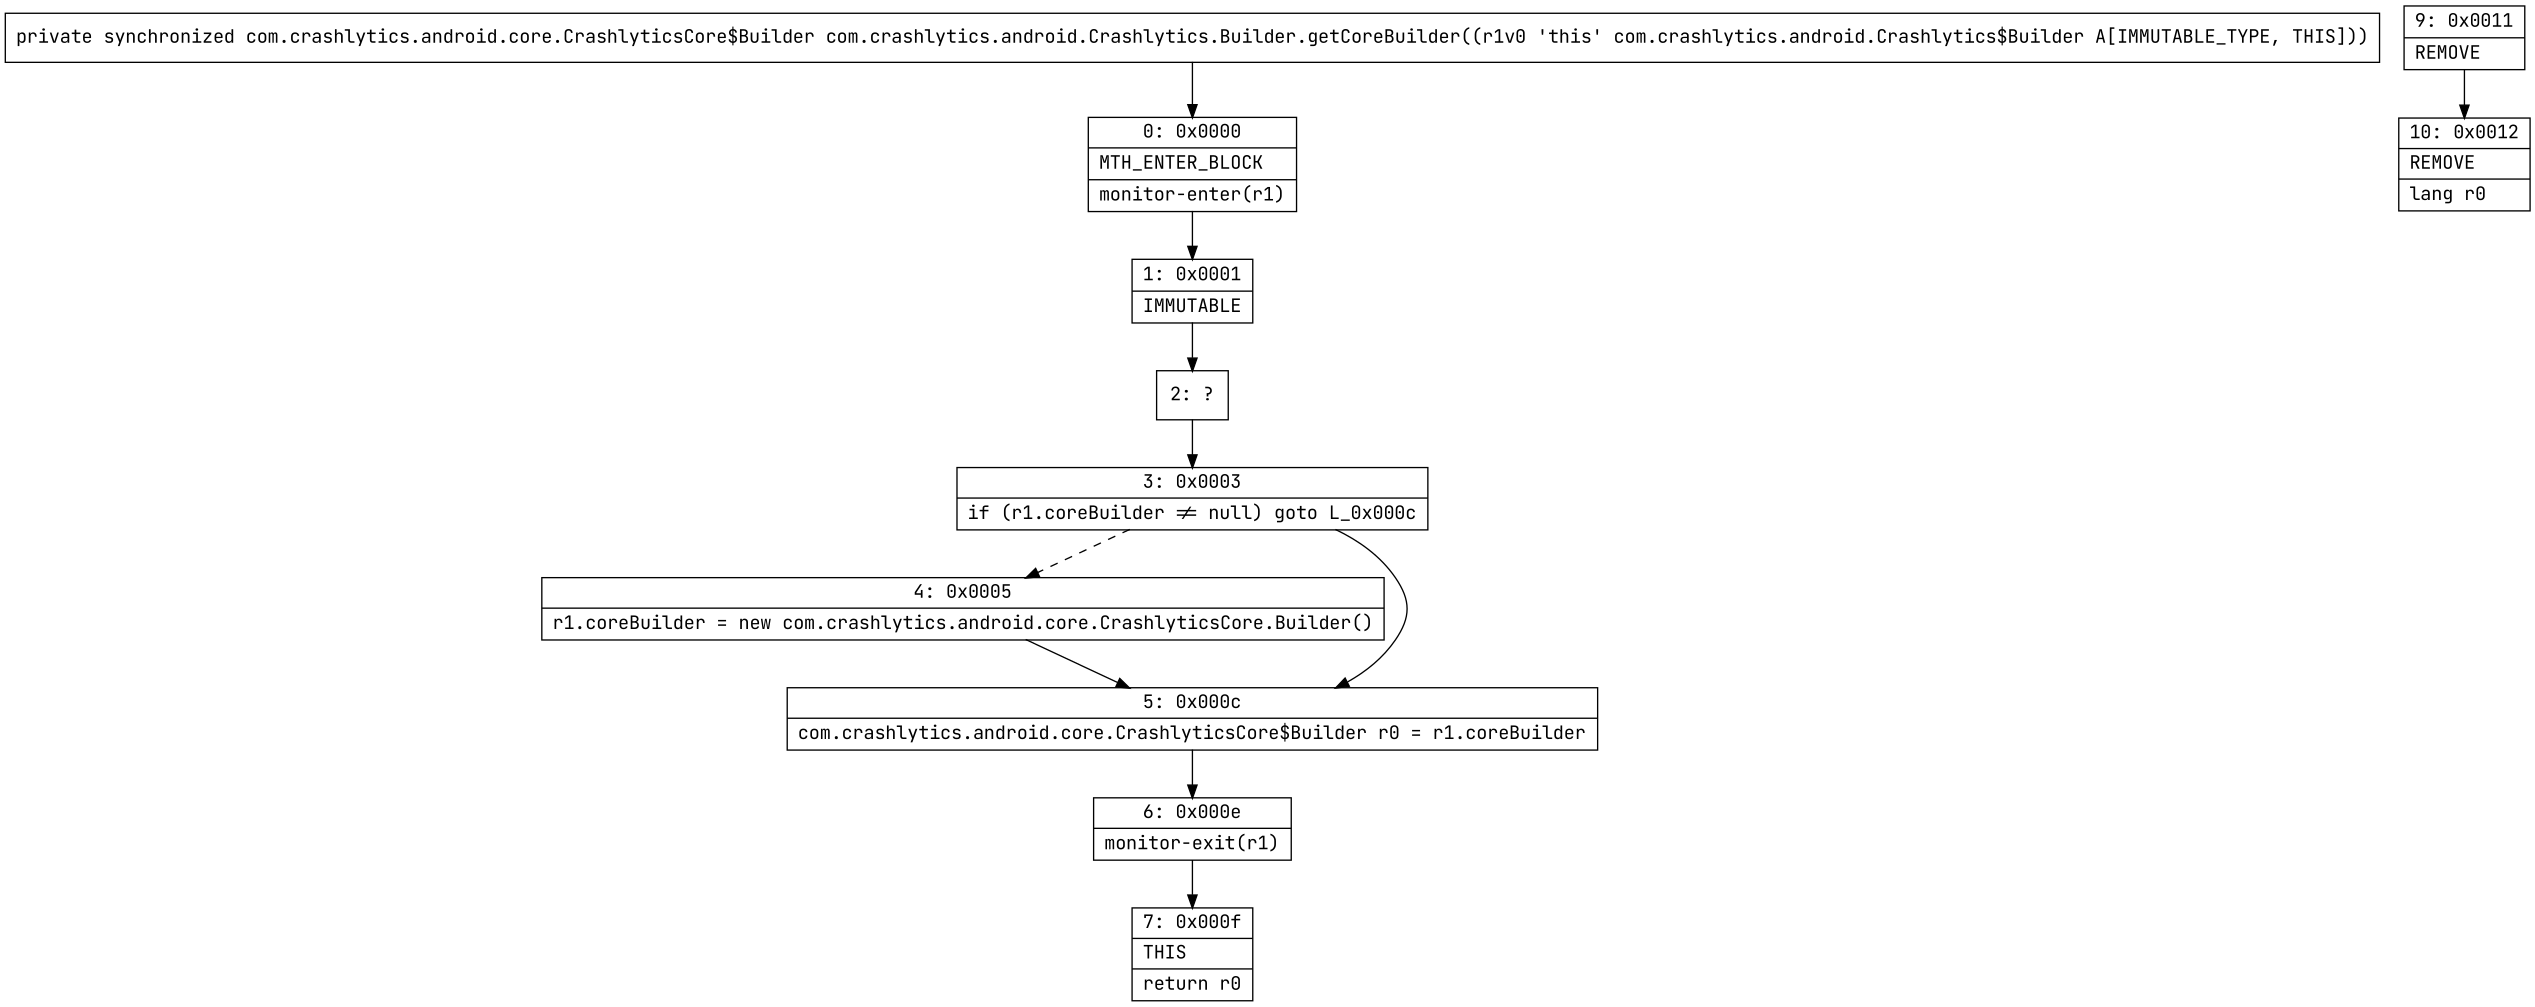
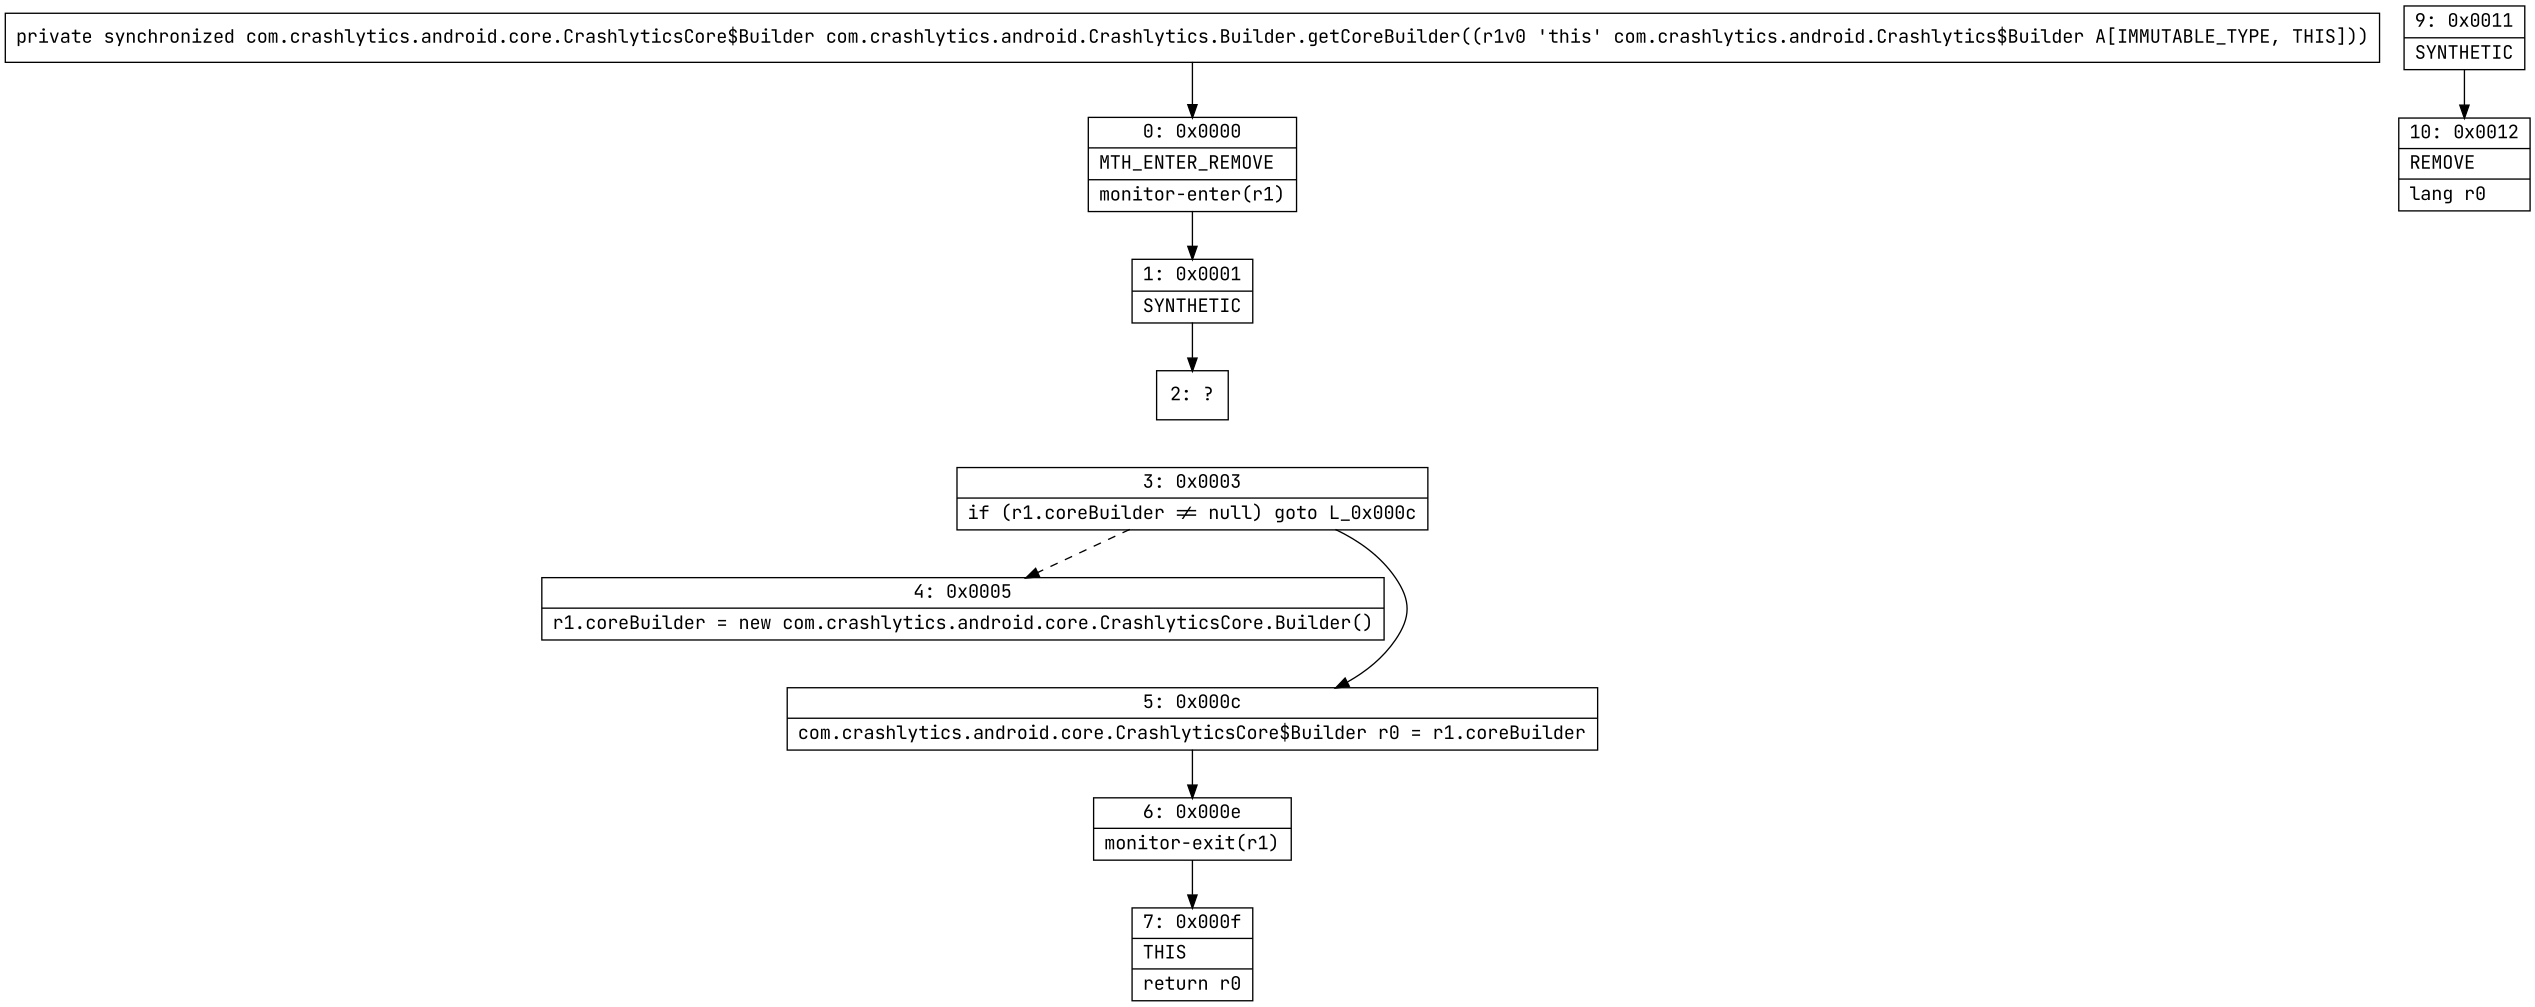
node "9: 0x0011": text "REMOVE" -> "SYNTHETIC"
node "0: 0x0000": text "MTH_ENTER_BLOCK" -> "MTH_ENTER_REMOVE"
node "1: 0x0001": text "IMMUTABLE" -> "SYNTHETIC"
edge "2: ?" -> "3: 0x0003": removed
edge "4: 0x0005" -> "5: 0x000c": removed
